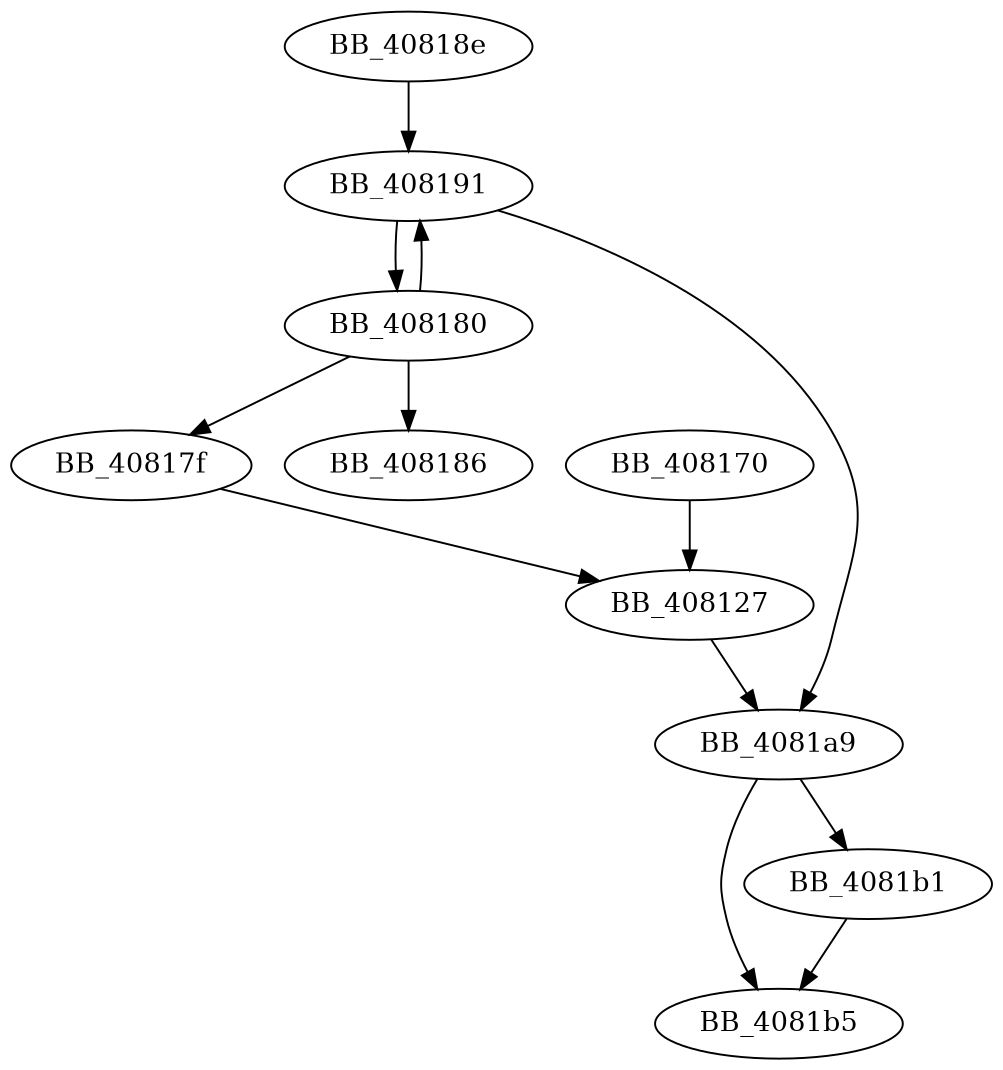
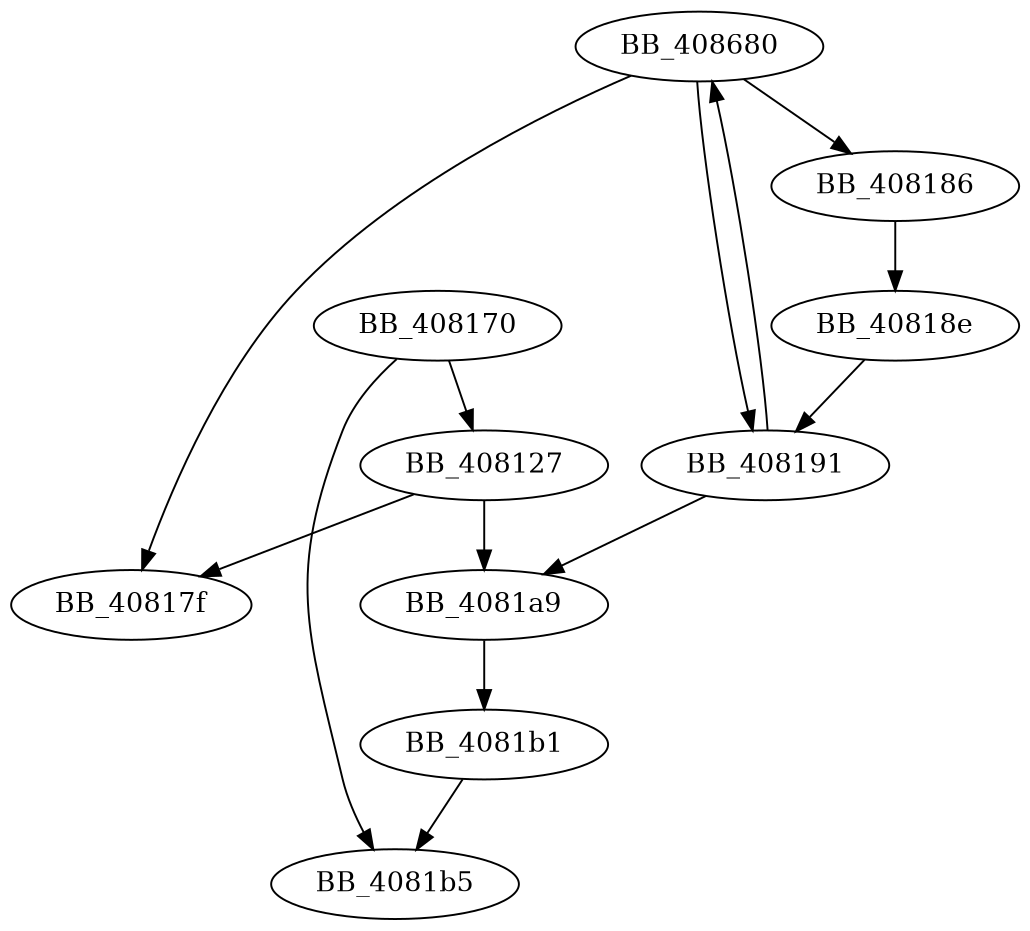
edge "BB_408186" -> "BB_40818e": added
node "BB_408180": label "BB_408180" -> "BB_408680"
edge "BB_40817f" -> "BB_408127": reversed
edge "BB_4081a9" -> "BB_4081b5": now "BB_408170" -> "BB_4081b5"
